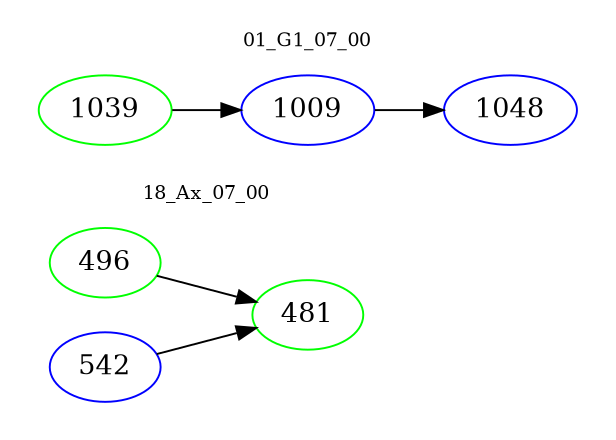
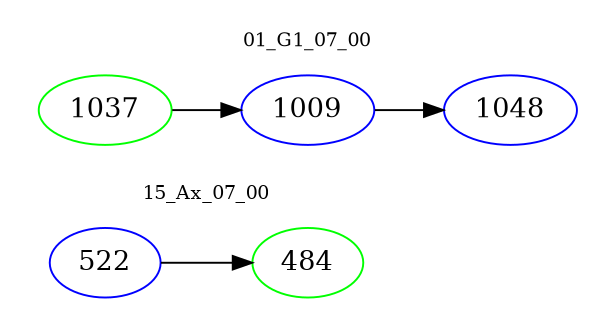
node "1039": label "1039" -> "1037"
cluster "18_Ax_07_00": label "18_Ax_07_00" -> "15_Ax_07_00"
node "496": removed
node "481": label "481" -> "484"
node "542": label "542" -> "522"
